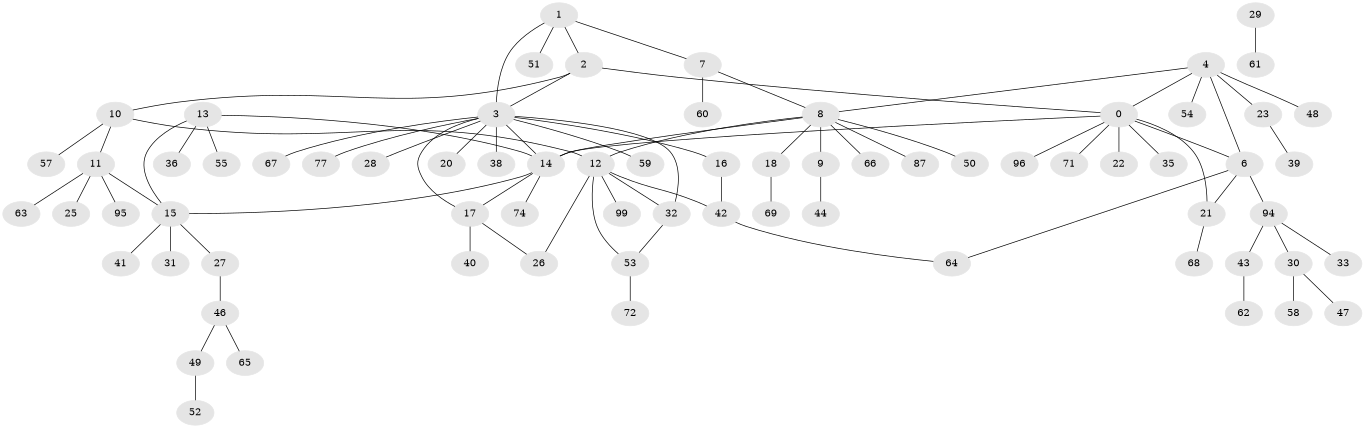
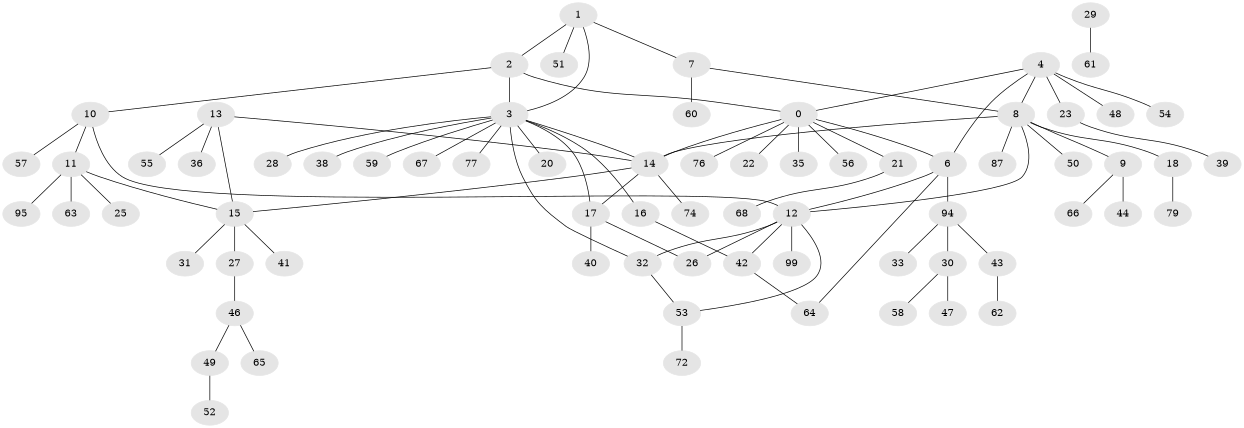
edge "8" -- "66": now "9" -- "66"
node "96": label "96" -> "56"
node "71": label "71" -> "76"
edge "6" -- "21": now "6" -- "12"
node "69": label "69" -> "79"
